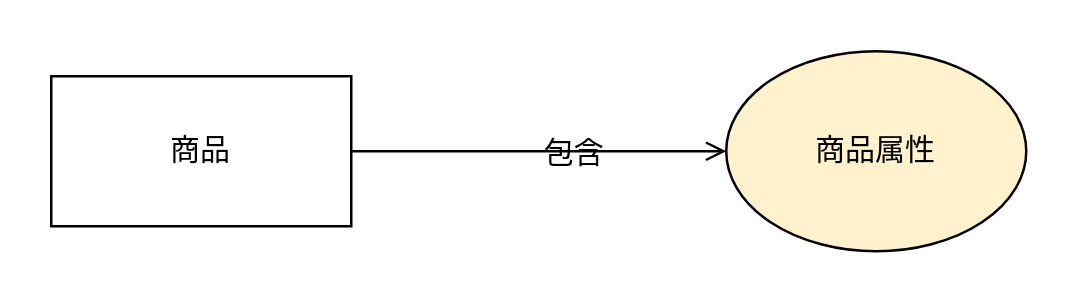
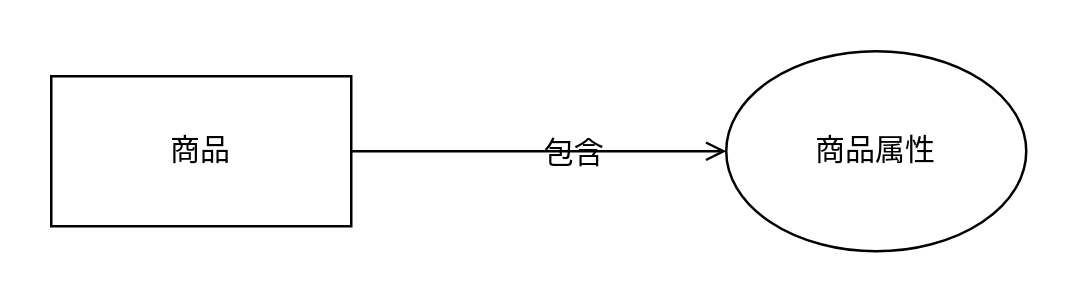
node "商品属性": fillcolor #fff2cc -> #ffffff
